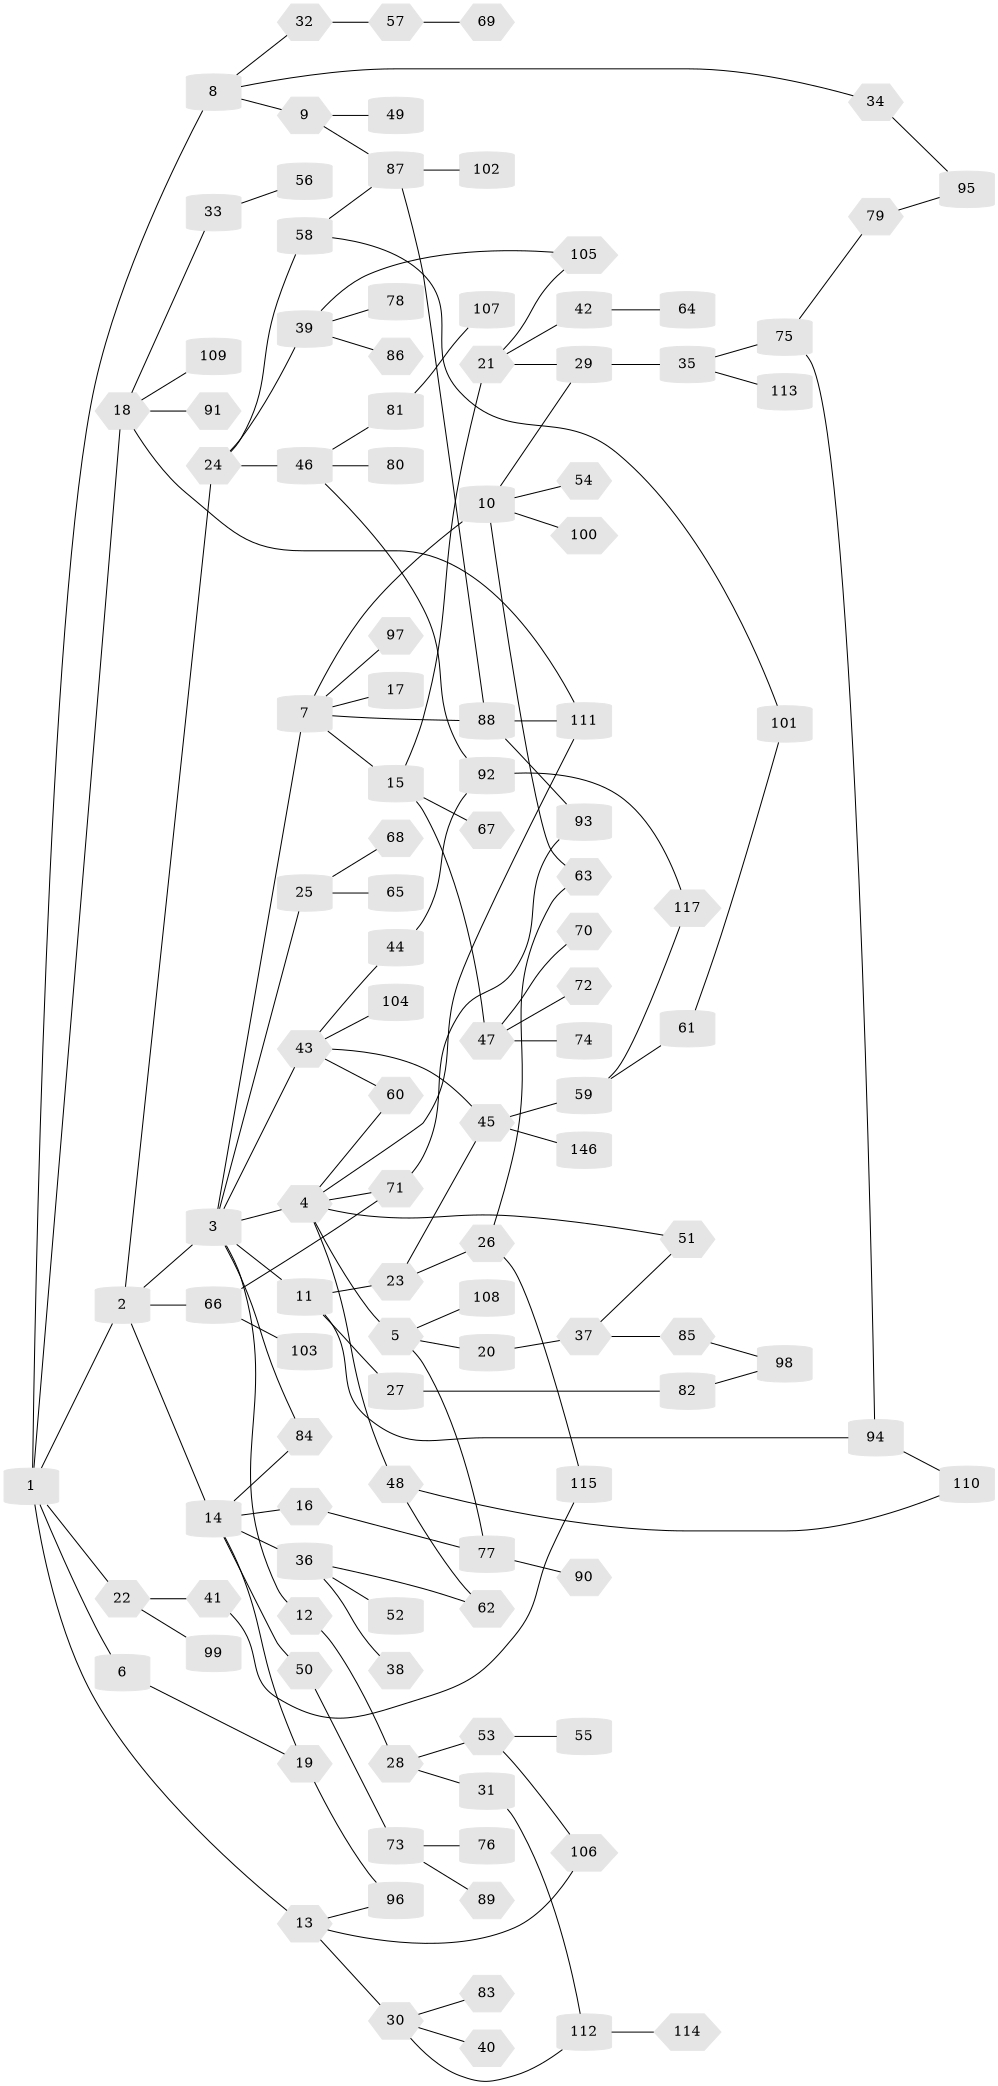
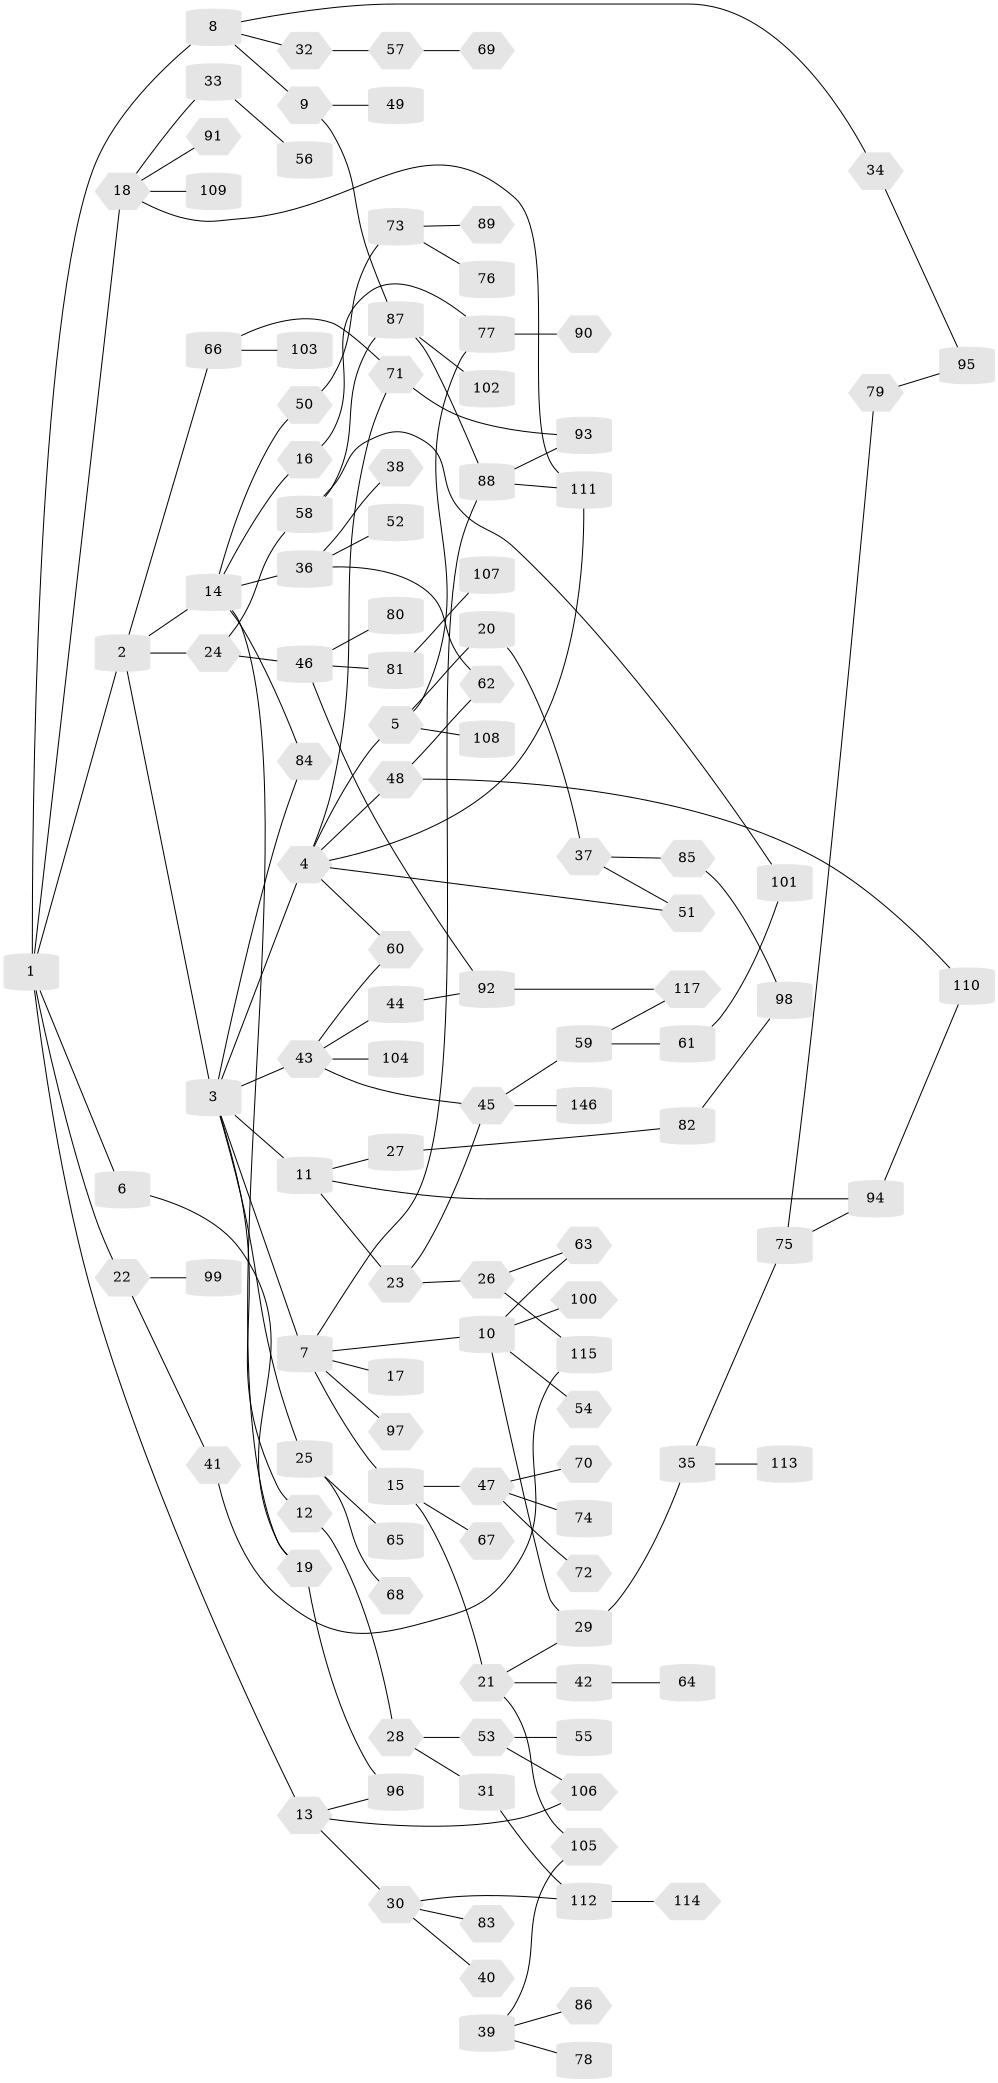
edge "39" -- "24": removed
